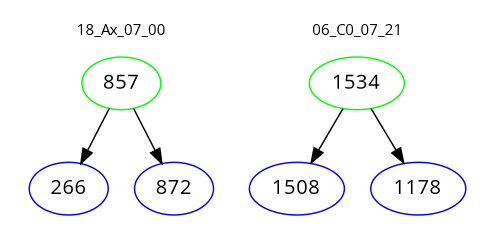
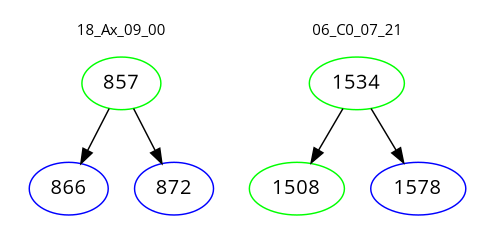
cluster "18_Ax_07_00": label "18_Ax_07_00" -> "18_Ax_09_00"
node "266": label "266" -> "866"
node "1508": color blue -> green
node "1178": label "1178" -> "1578"
